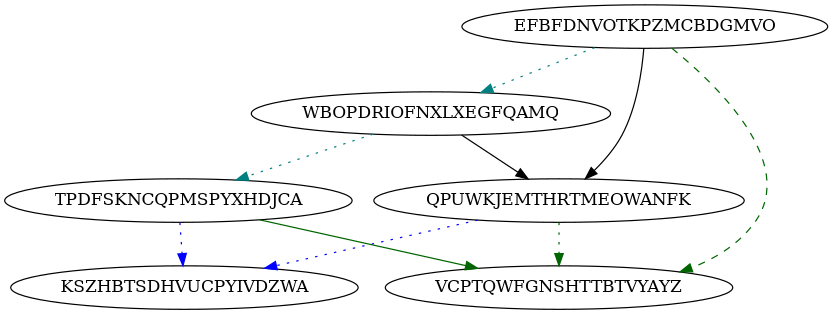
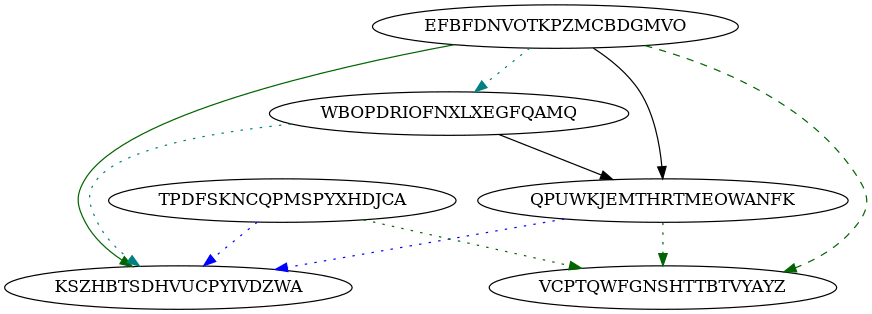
edge "EFBFDNVOTKPZMCBDGMVO" -> "KSZHBTSDHVUCPYIVDZWA": added
edge "WBOPDRIOFNXLXEGFQAMQ" -> "TPDFSKNCQPMSPYXHDJCA": now "WBOPDRIOFNXLXEGFQAMQ" -> "KSZHBTSDHVUCPYIVDZWA"
edge "TPDFSKNCQPMSPYXHDJCA" -> "VCPTQWFGNSHTTBTVYAYZ": style solid -> dotted
